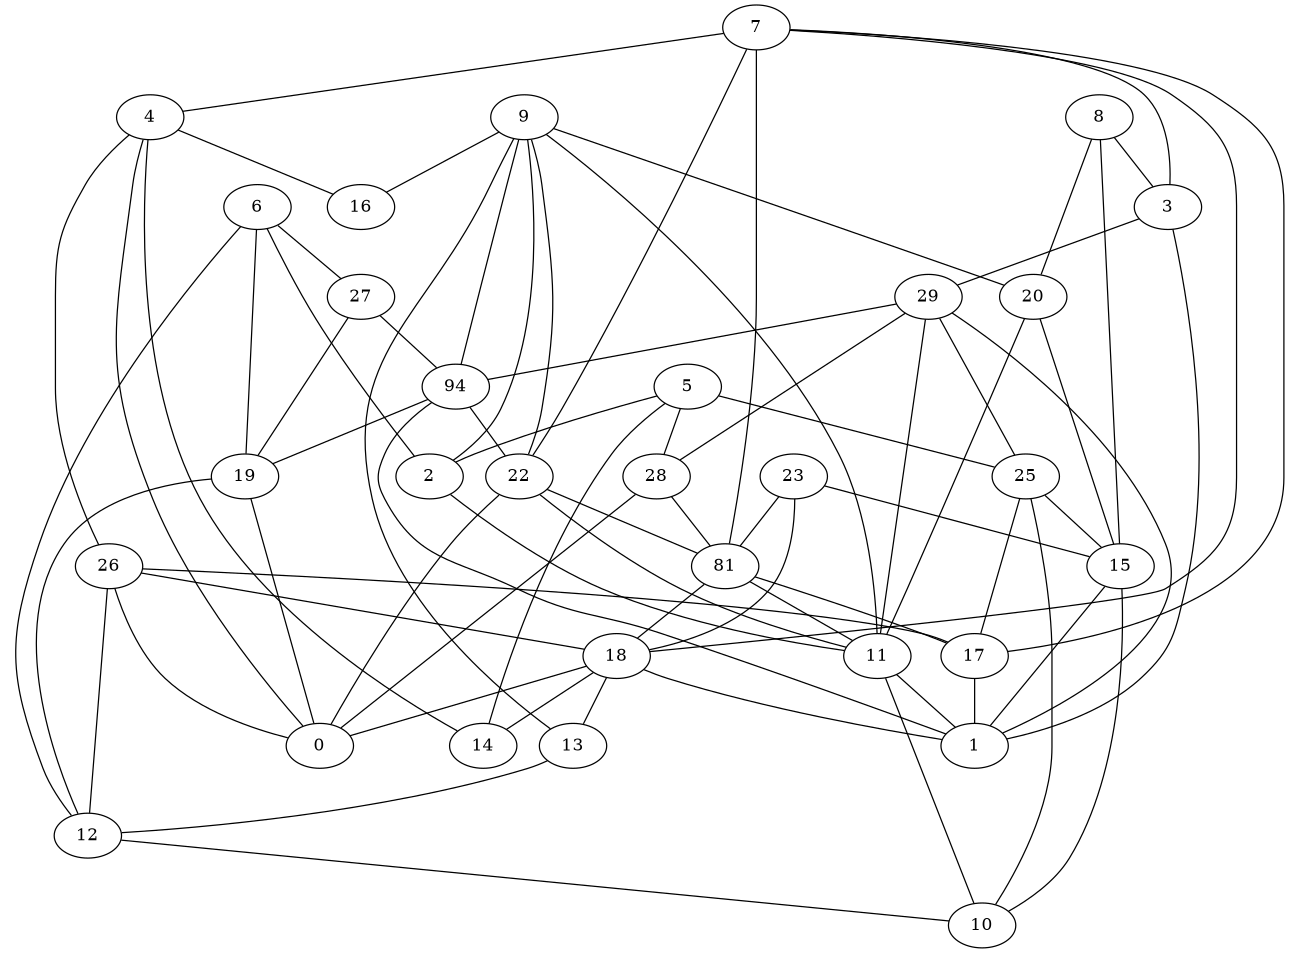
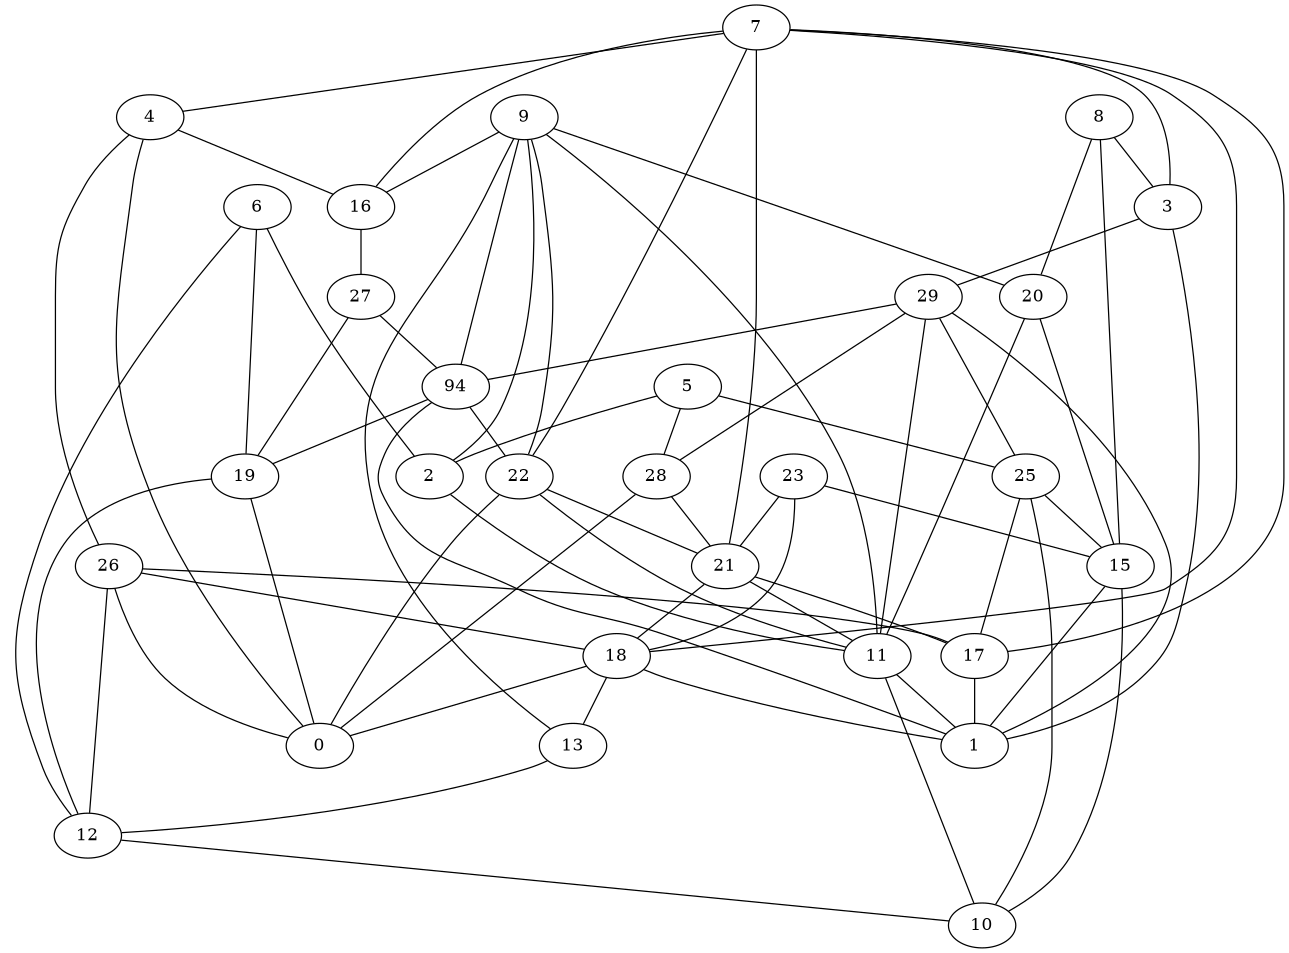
edge "7" -- "16": added
edge "6" -- "27": now "16" -- "27"
node "81": label "81" -> "21"
node "14": removed
